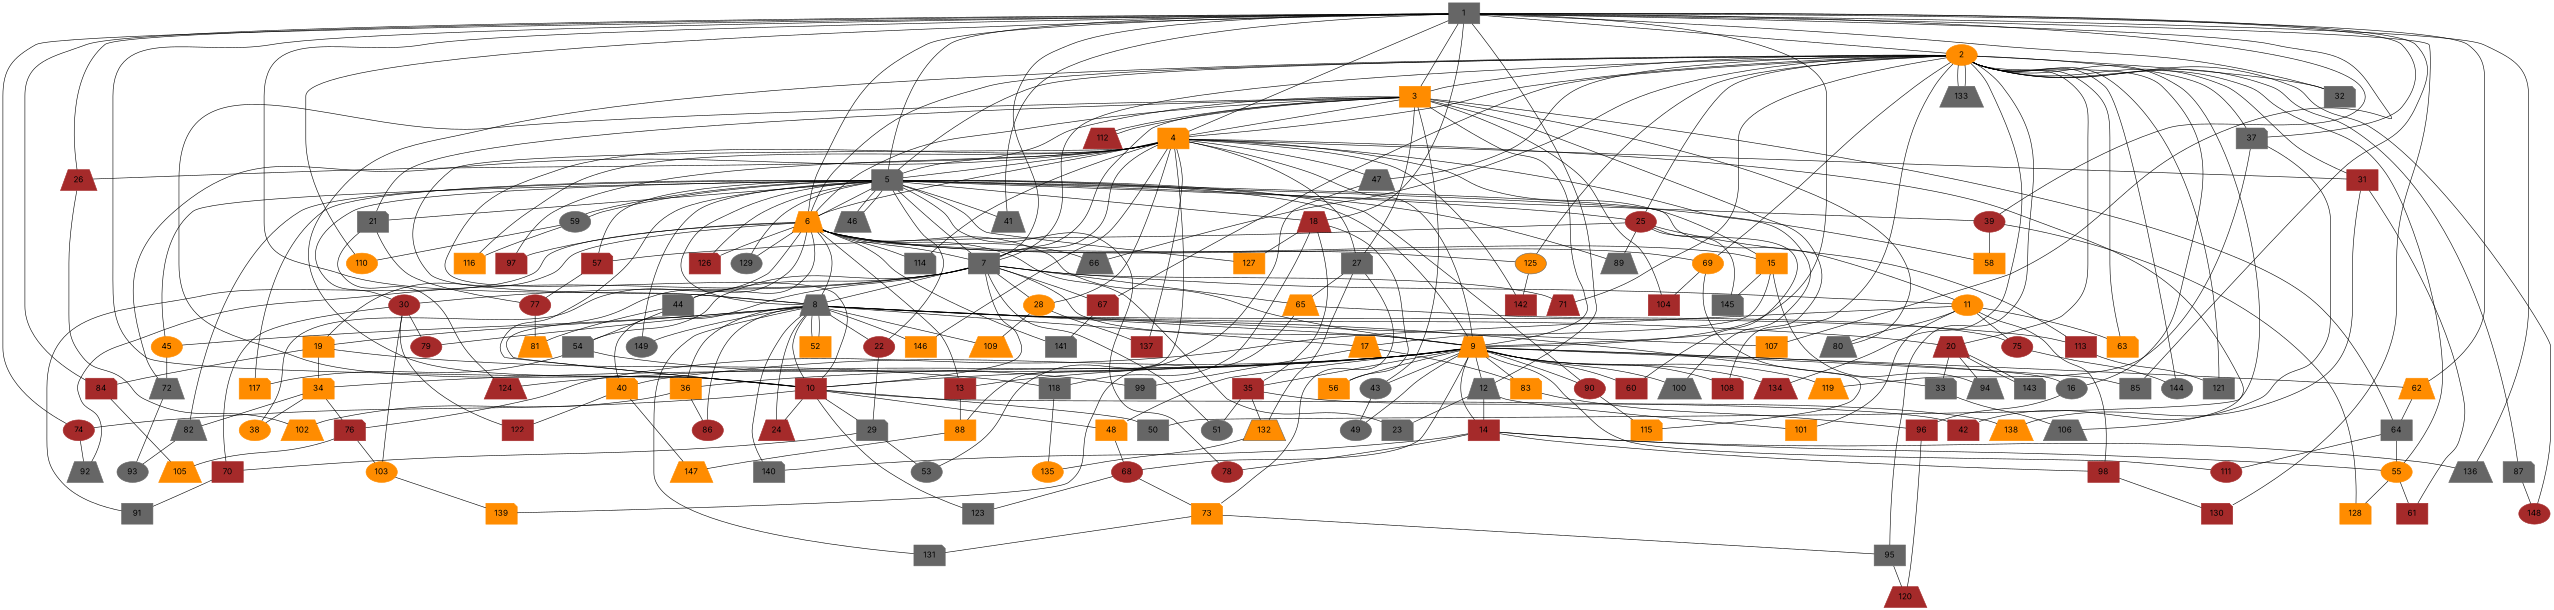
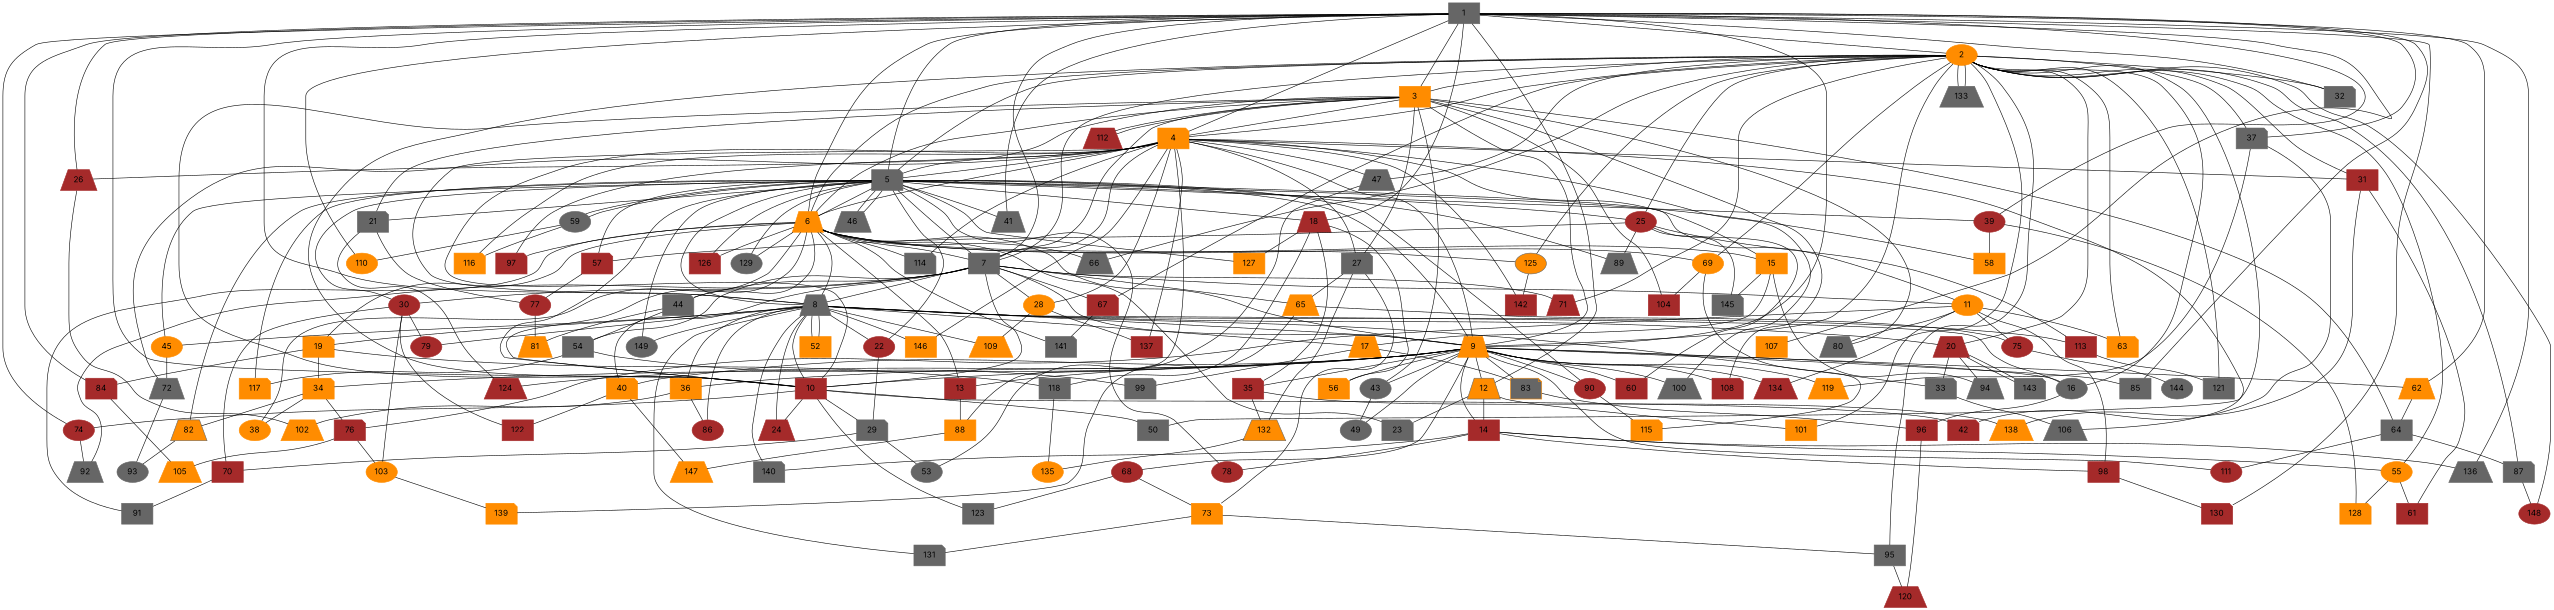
edge "2" -- "144": removed
edge "8" -- "107": now "8" -- "16"
node "12": fillcolor gray40 -> darkorange
node "83": fillcolor darkorange -> gray40
node "82": fillcolor gray40 -> darkorange
node "48": removed
node "51": removed
edge "64" -- "55": now "64" -- "87"
